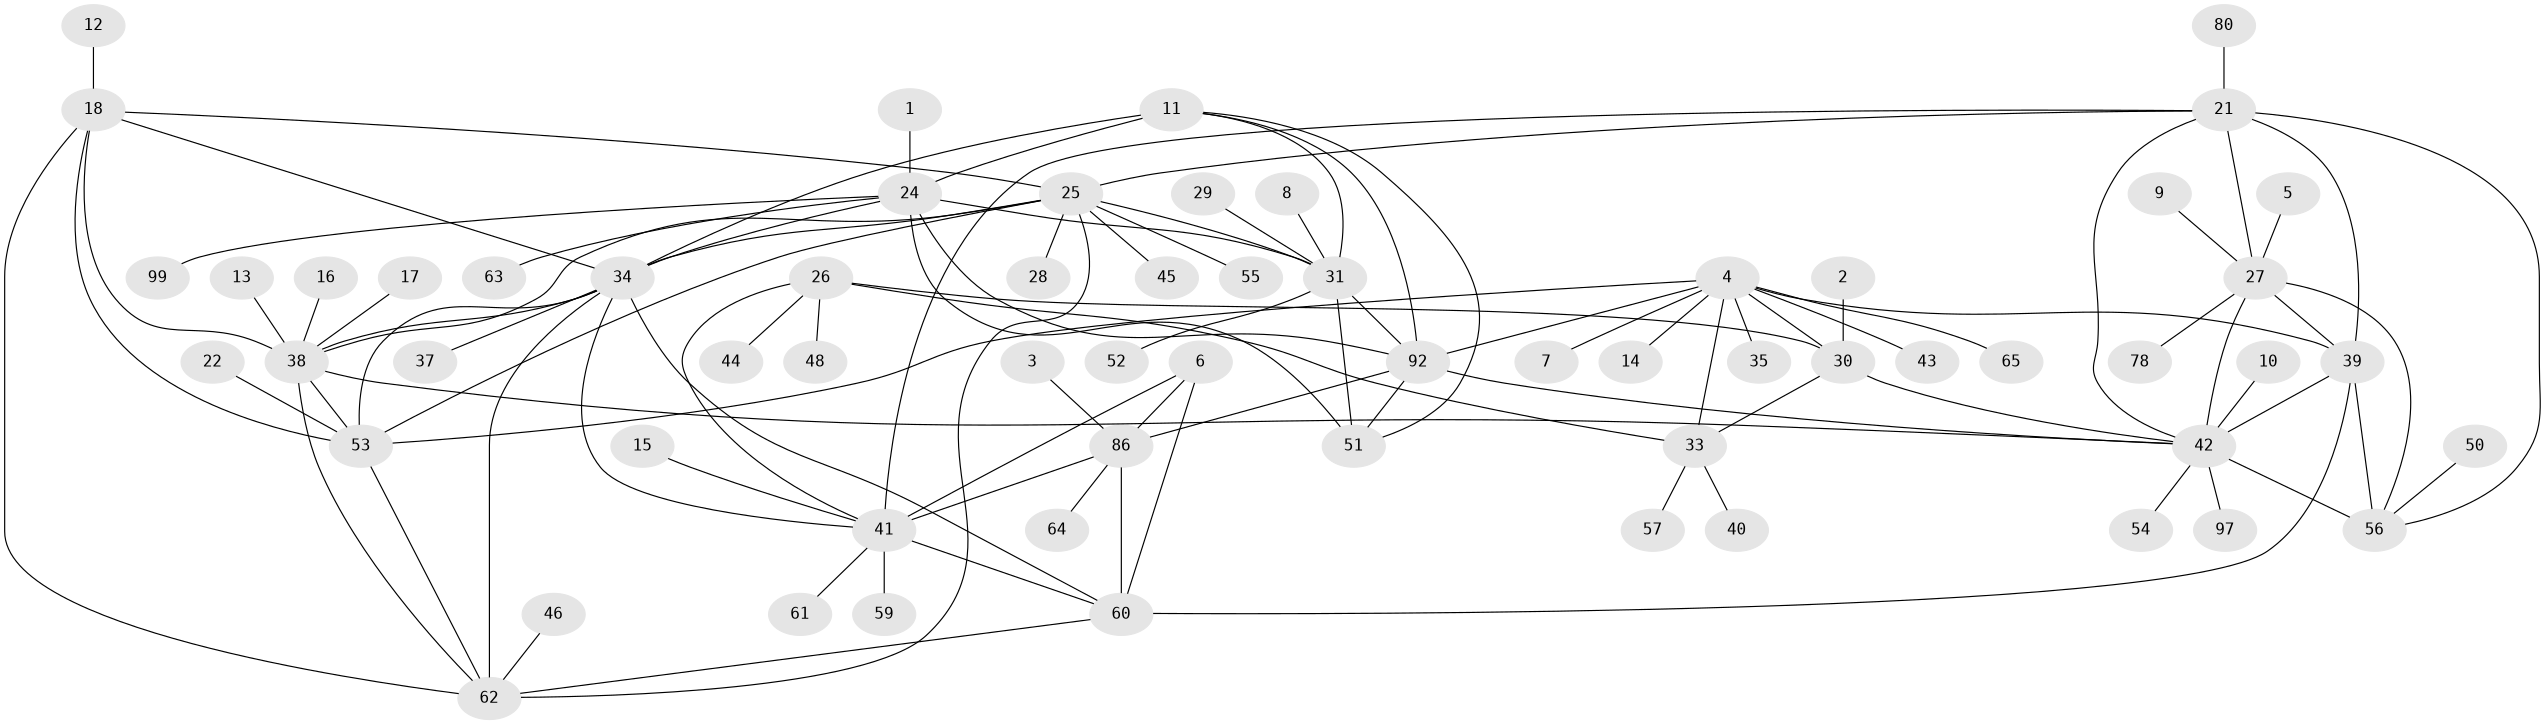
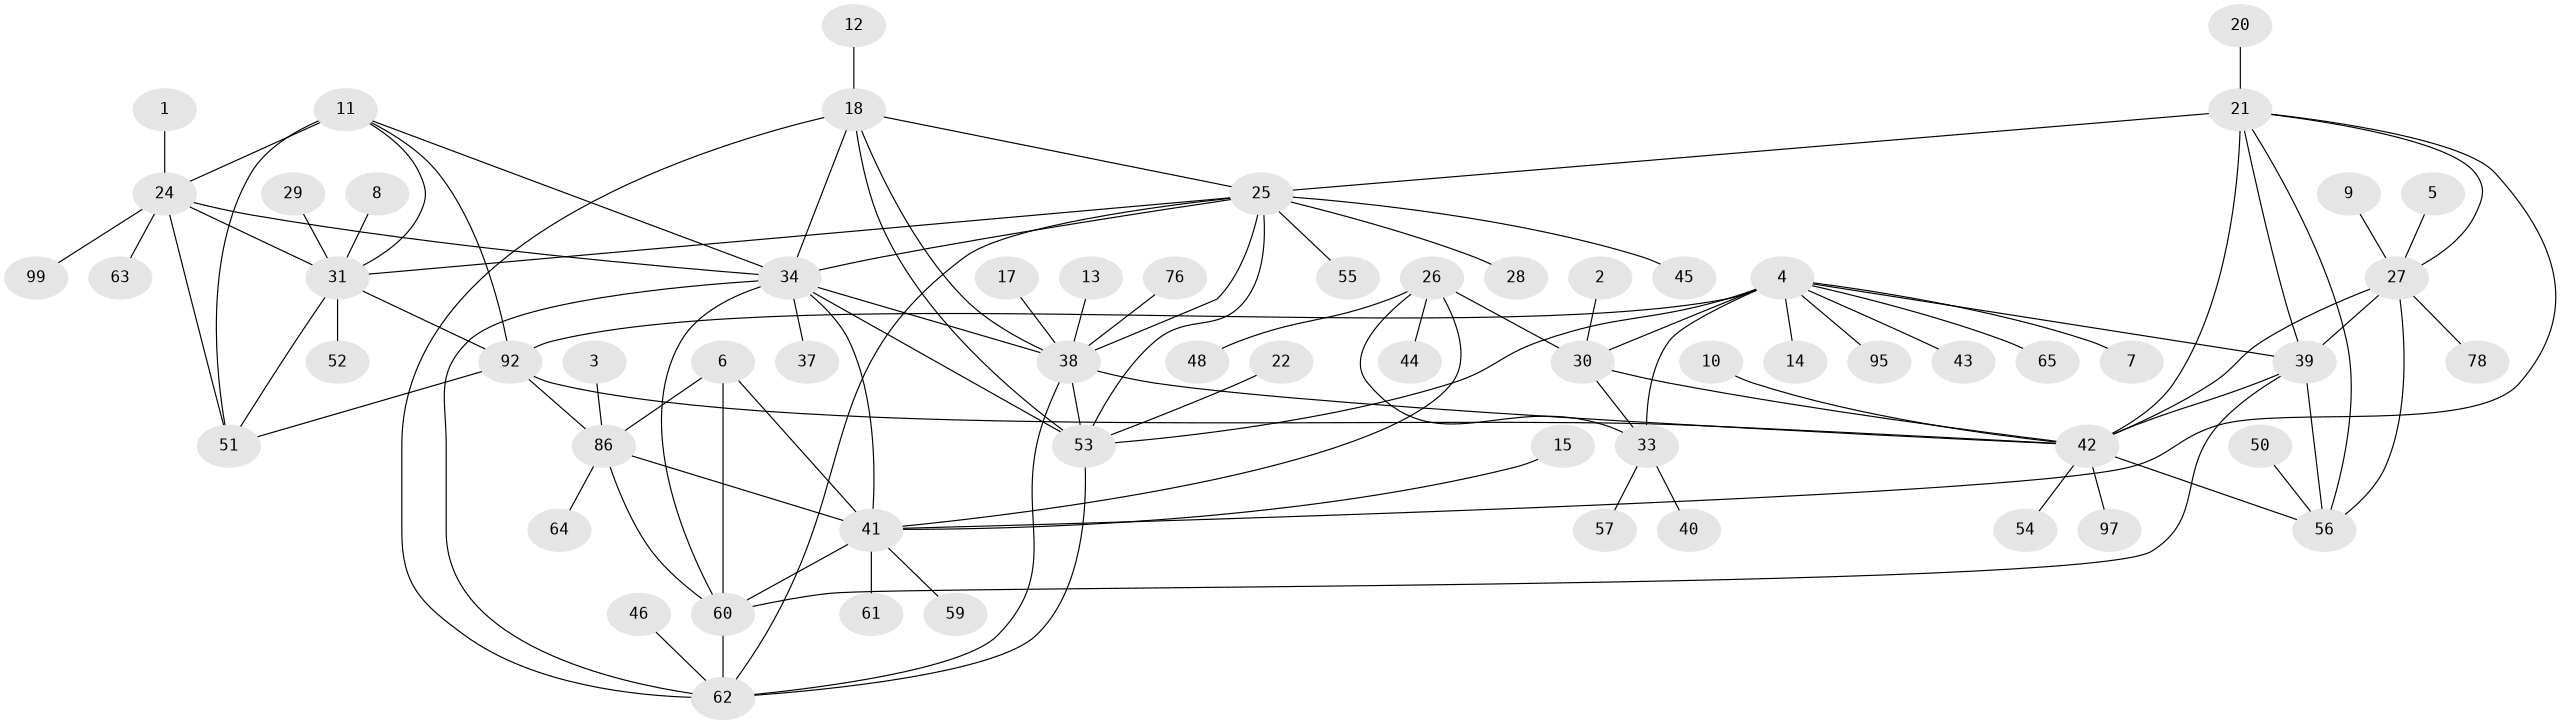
node "80": label "80" -> "20"
node "16": label "16" -> "76"
edge "24" -- "92": removed
node "35": label "35" -> "95"
